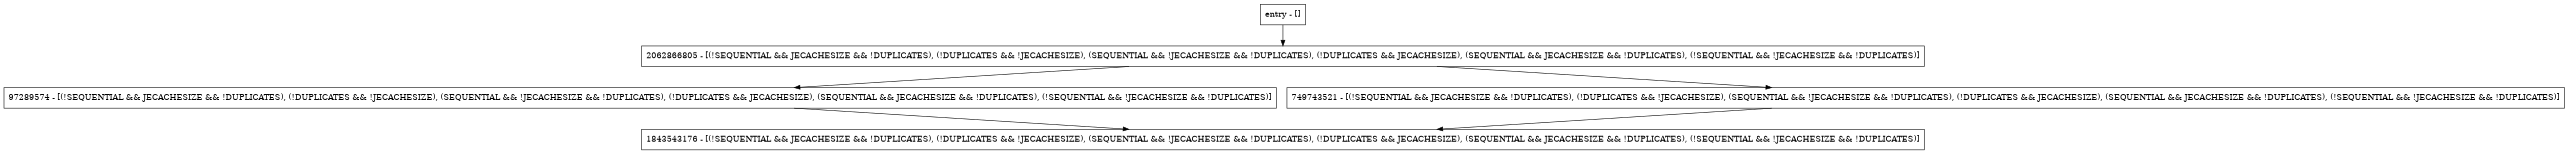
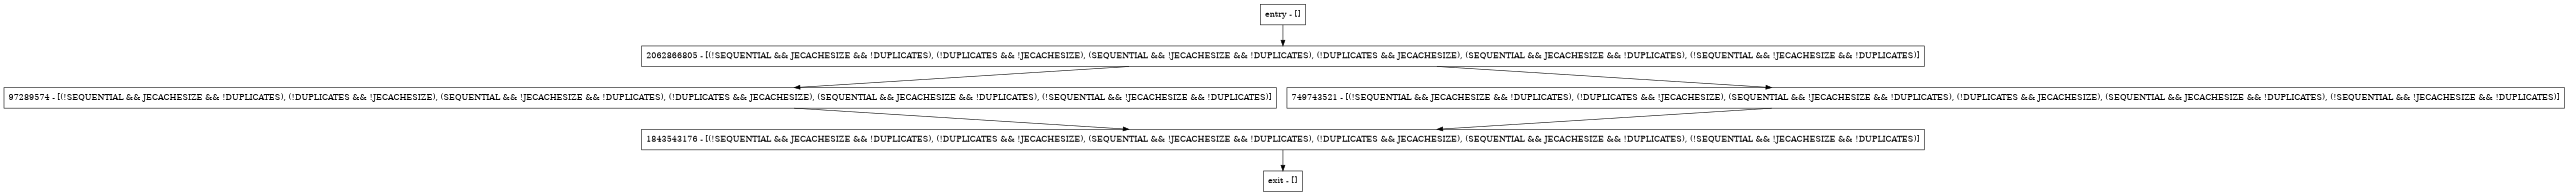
node "exit - []": added
